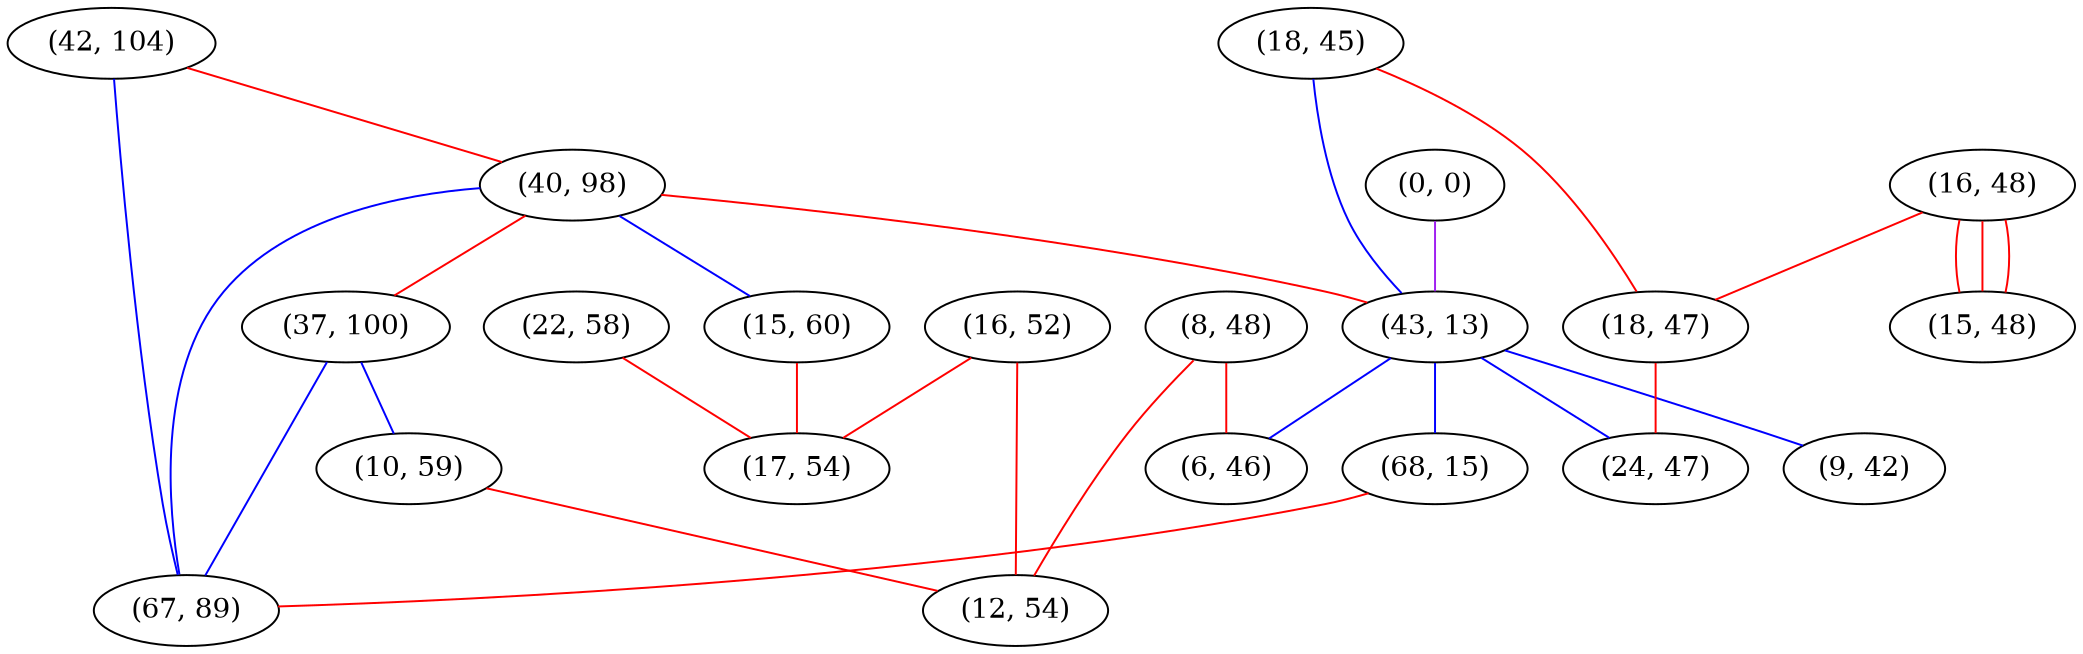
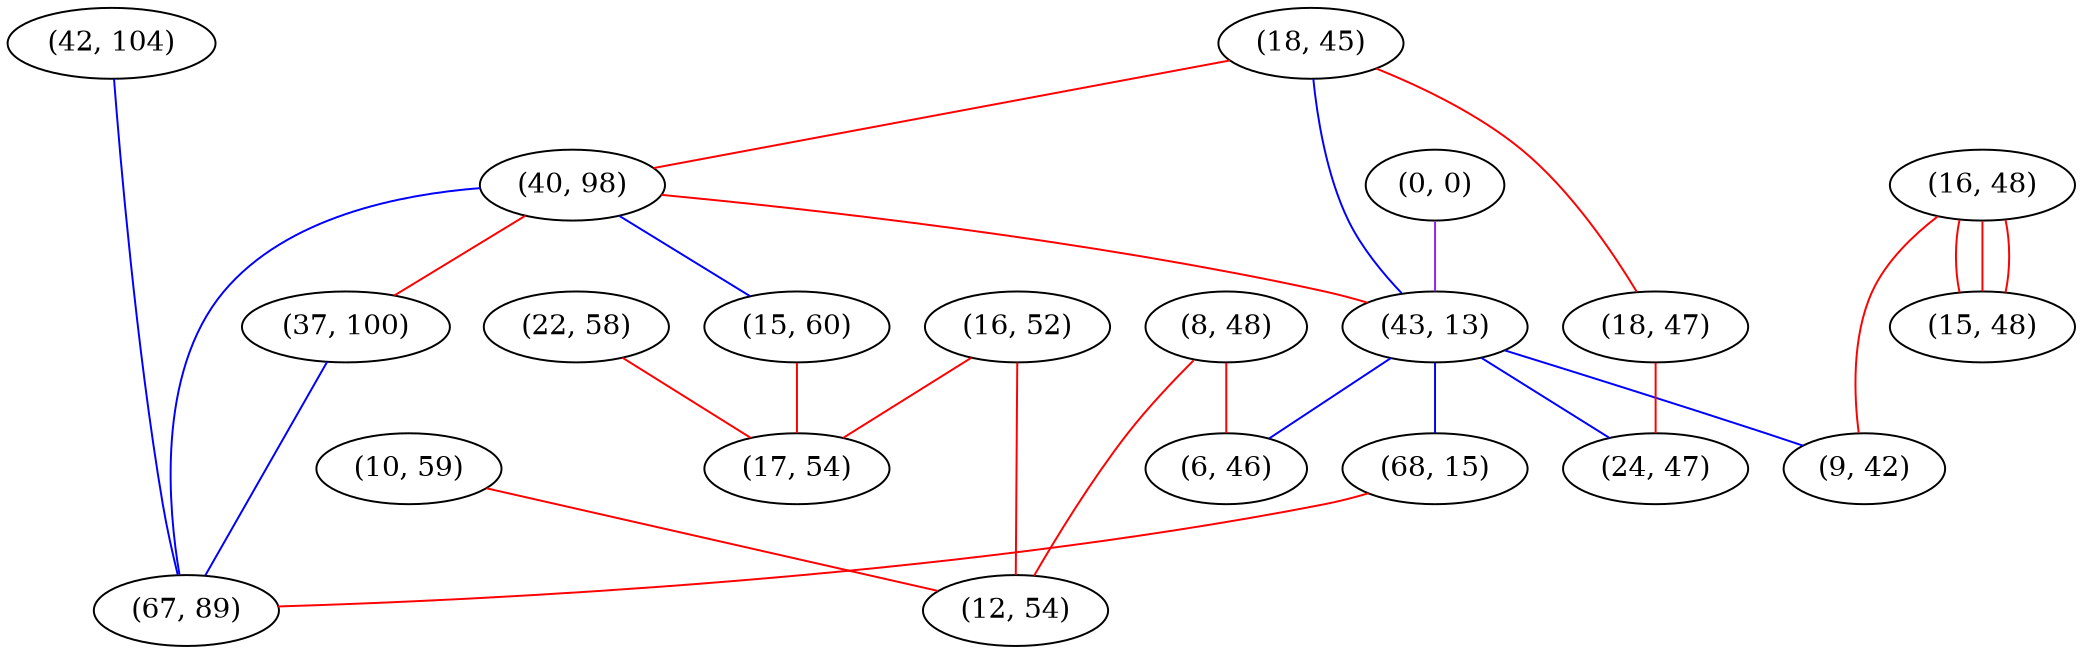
edge "(42, 104)" -- "(40, 98)": now "(18, 45)" -- "(40, 98)"
edge "(16, 48)" -- "(18, 47)": now "(16, 48)" -- "(9, 42)"
edge "(37, 100)" -- "(10, 59)": removed
